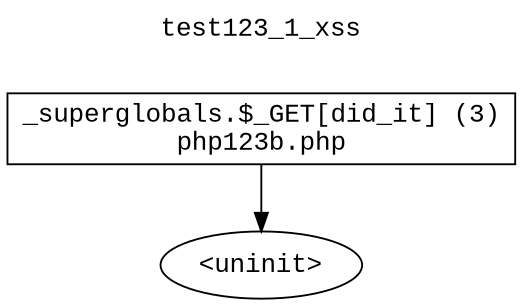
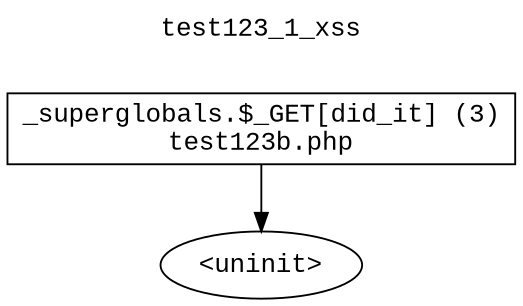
node "_superglobals.$_GET[did_it] (3) php123b.php": label "_superglobals.$_GET[did_it] (3) php123b.php" -> "_superglobals.$_GET[did_it] (3) test123b.php"
